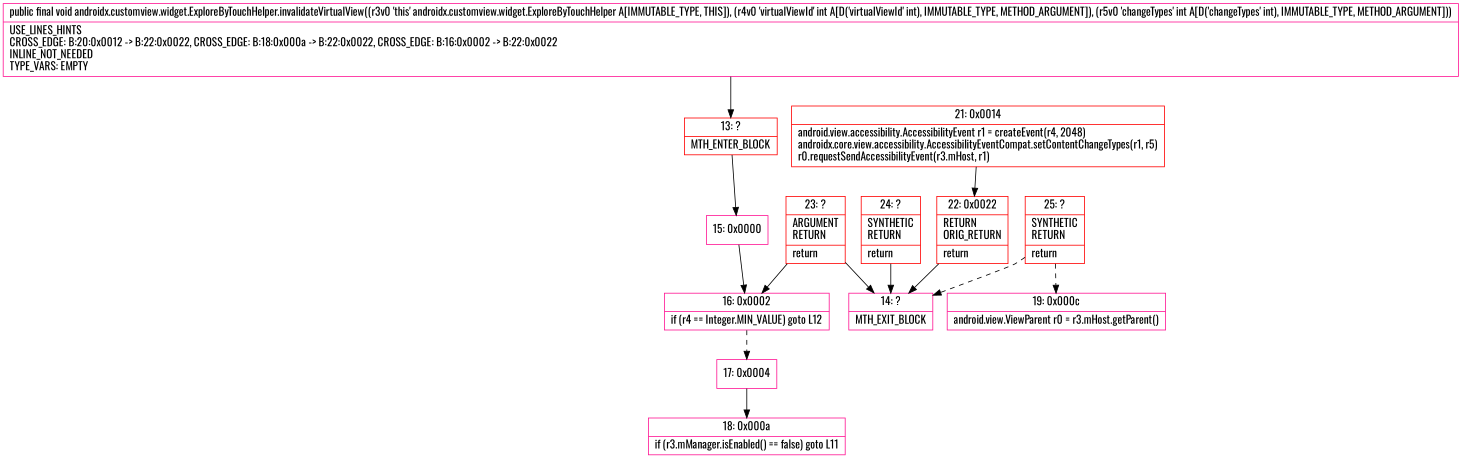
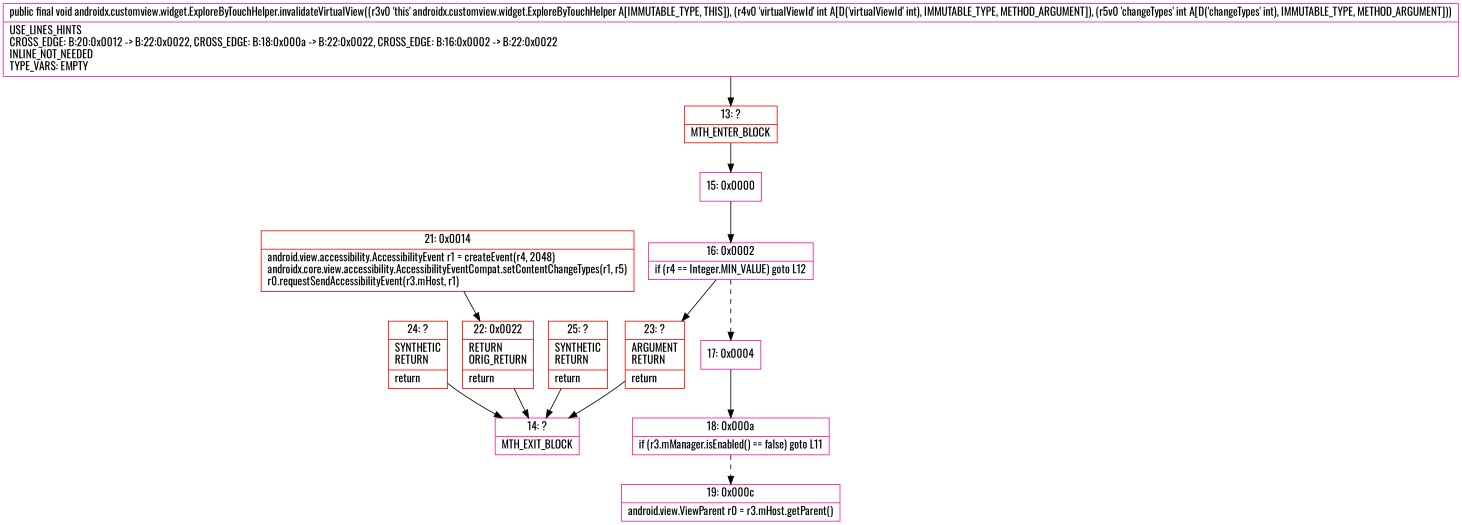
edge "25: ?" -> "19: 0x000c": now "18: 0x000a" -> "19: 0x000c"
edge "23: ?" -> "16: 0x0002": reversed
edge "25: ?" -> "14: ?": style dashed -> solid
